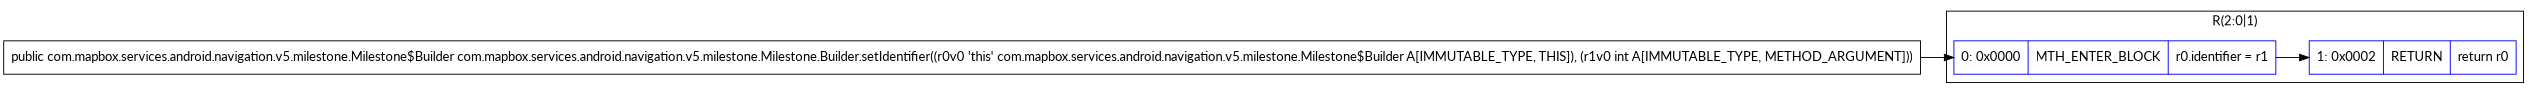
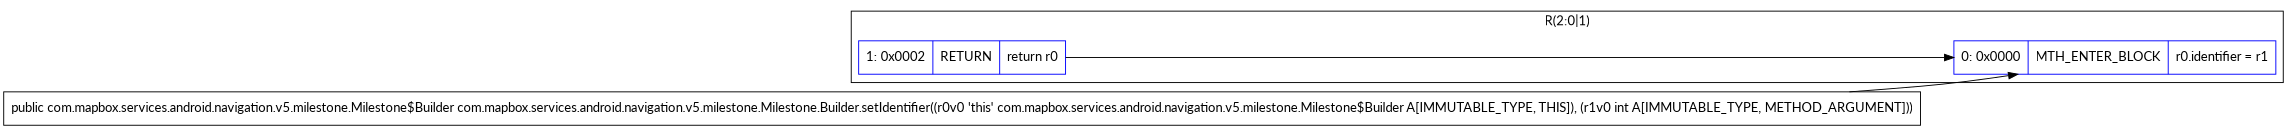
edge "0: 0x0000" -> "1: 0x0002": reversed
